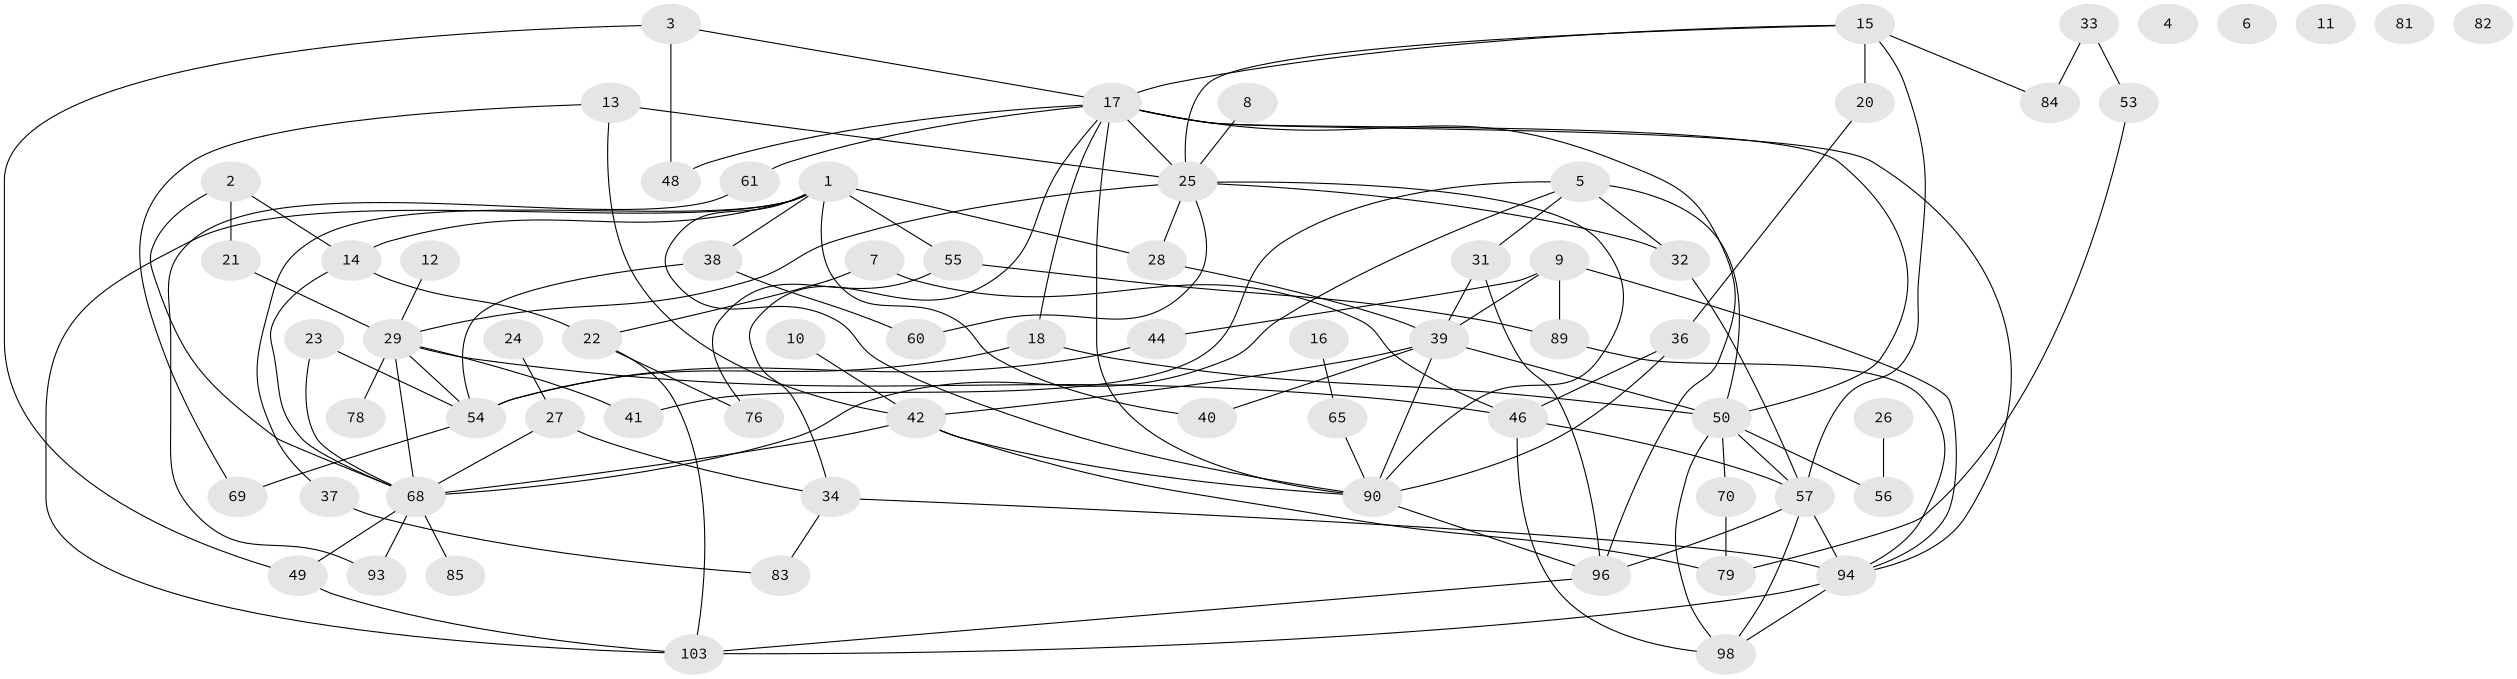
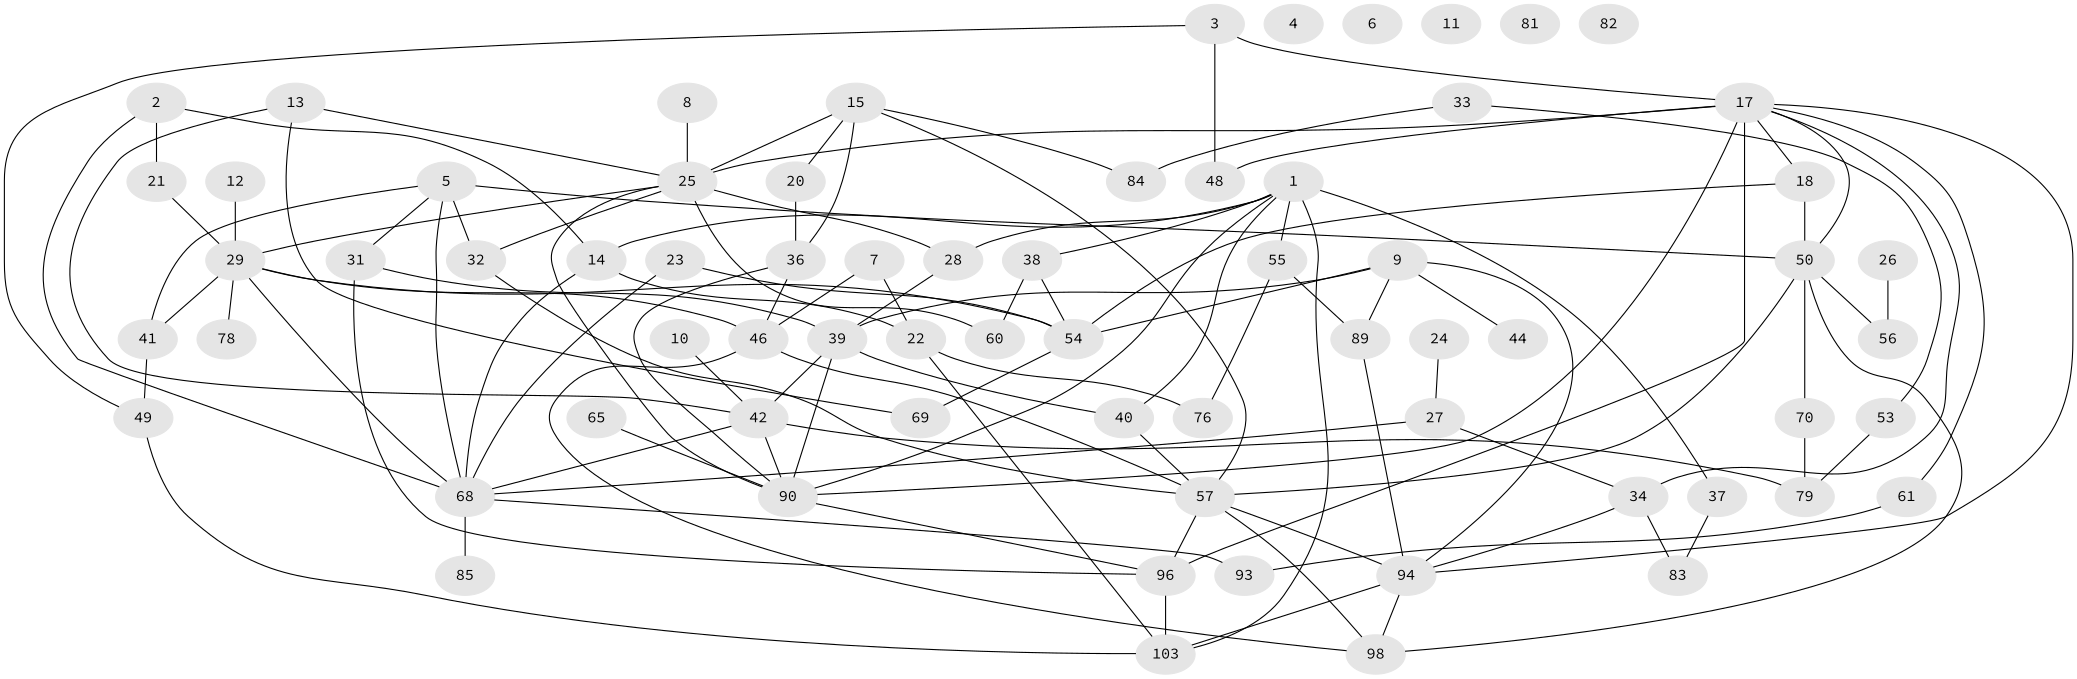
edge "15" -- "17": now "15" -- "36"
node "16": removed
edge "44" -- "54": now "9" -- "54"
edge "39" -- "50": removed
edge "40" -- "57": added
edge "68" -- "49": now "41" -- "49"
